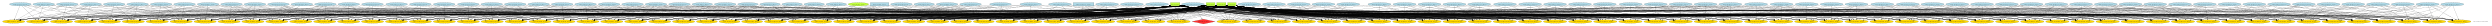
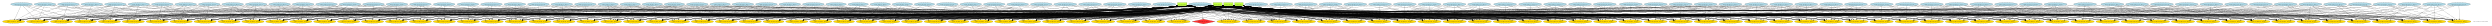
node "robot-at($x6, $y12)": fillcolor olivedrab1 -> lightblue
node "robot-at($x6, $y36)": added
node "robot-at($x6, $y20)": shape box -> ellipse
node "robot-at($x105, $y20)": shape box -> ellipse
